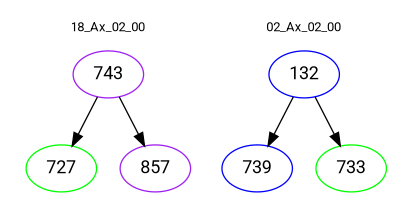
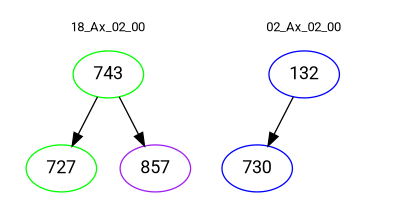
node "743": color purple -> green
node "739": label "739" -> "730"
node "733": removed
